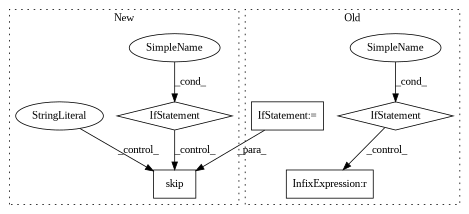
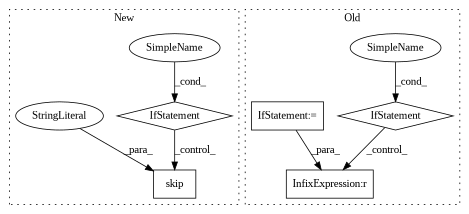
edge "IfStatement:=" -> "skip": now "IfStatement:=" -> "InfixExpression:r"
edge "StringLiteral" -> "skip": label "_control_" -> "_para_"
